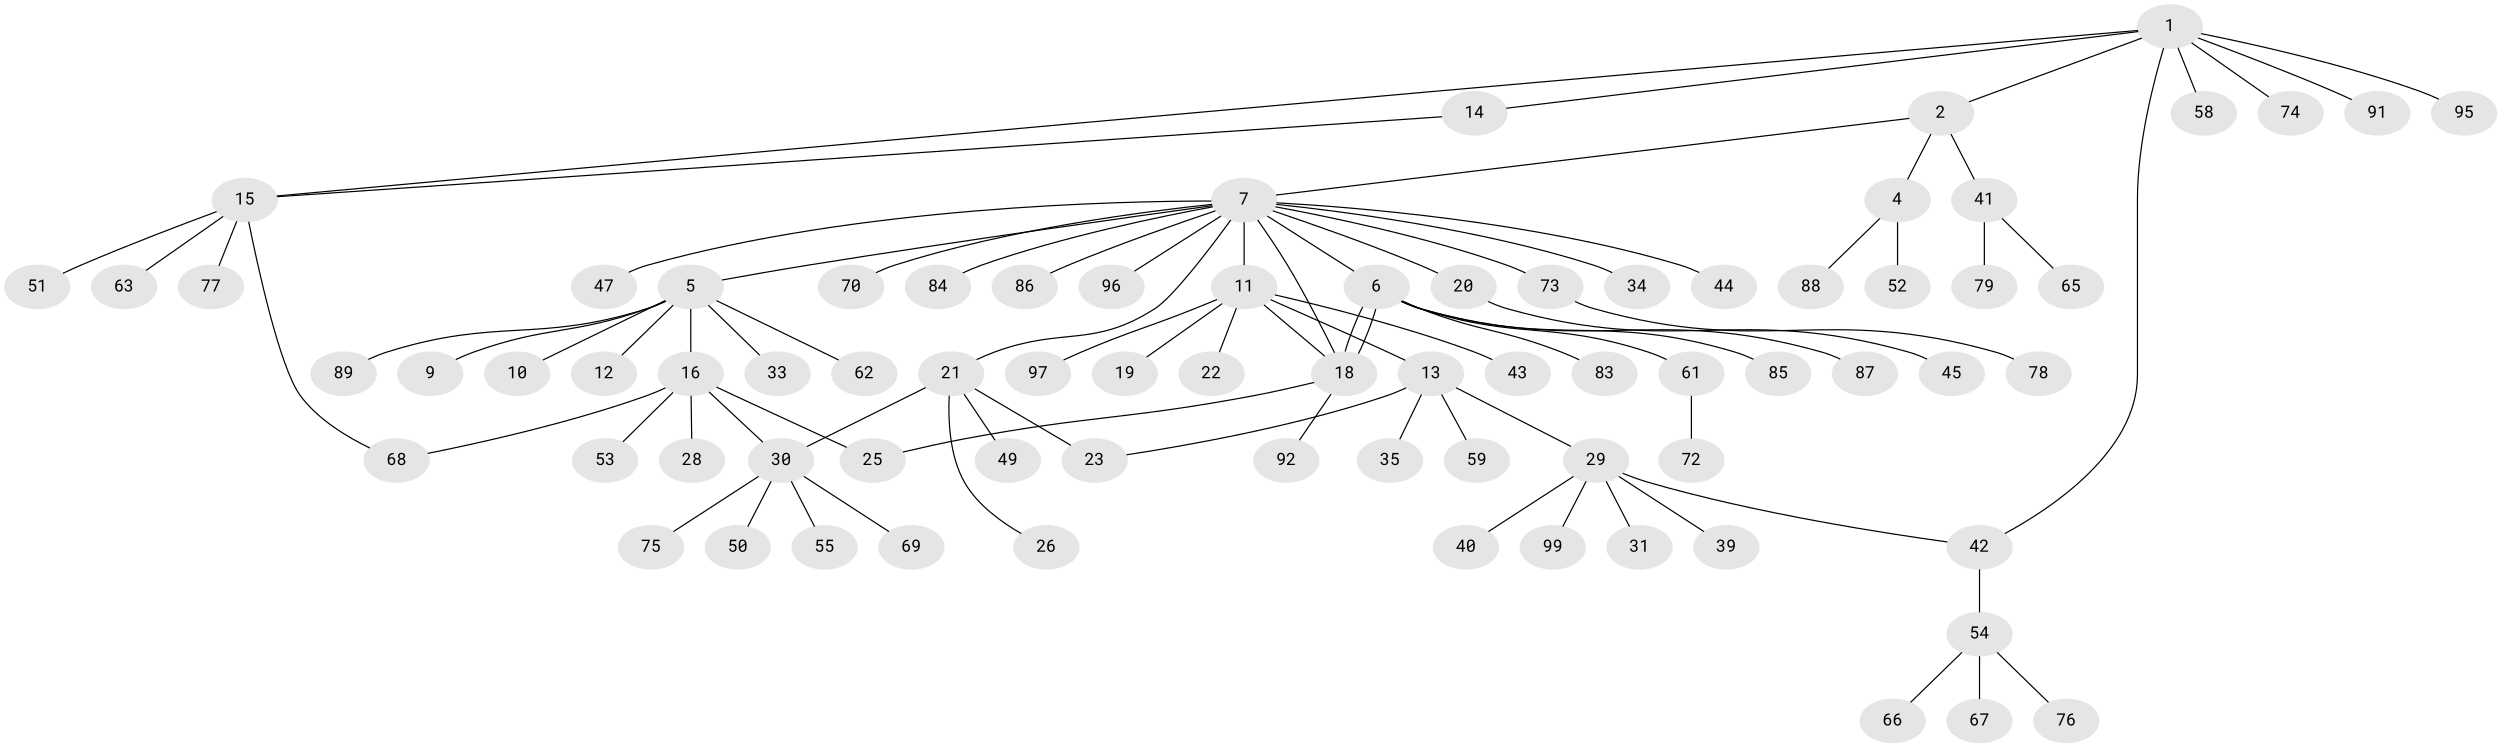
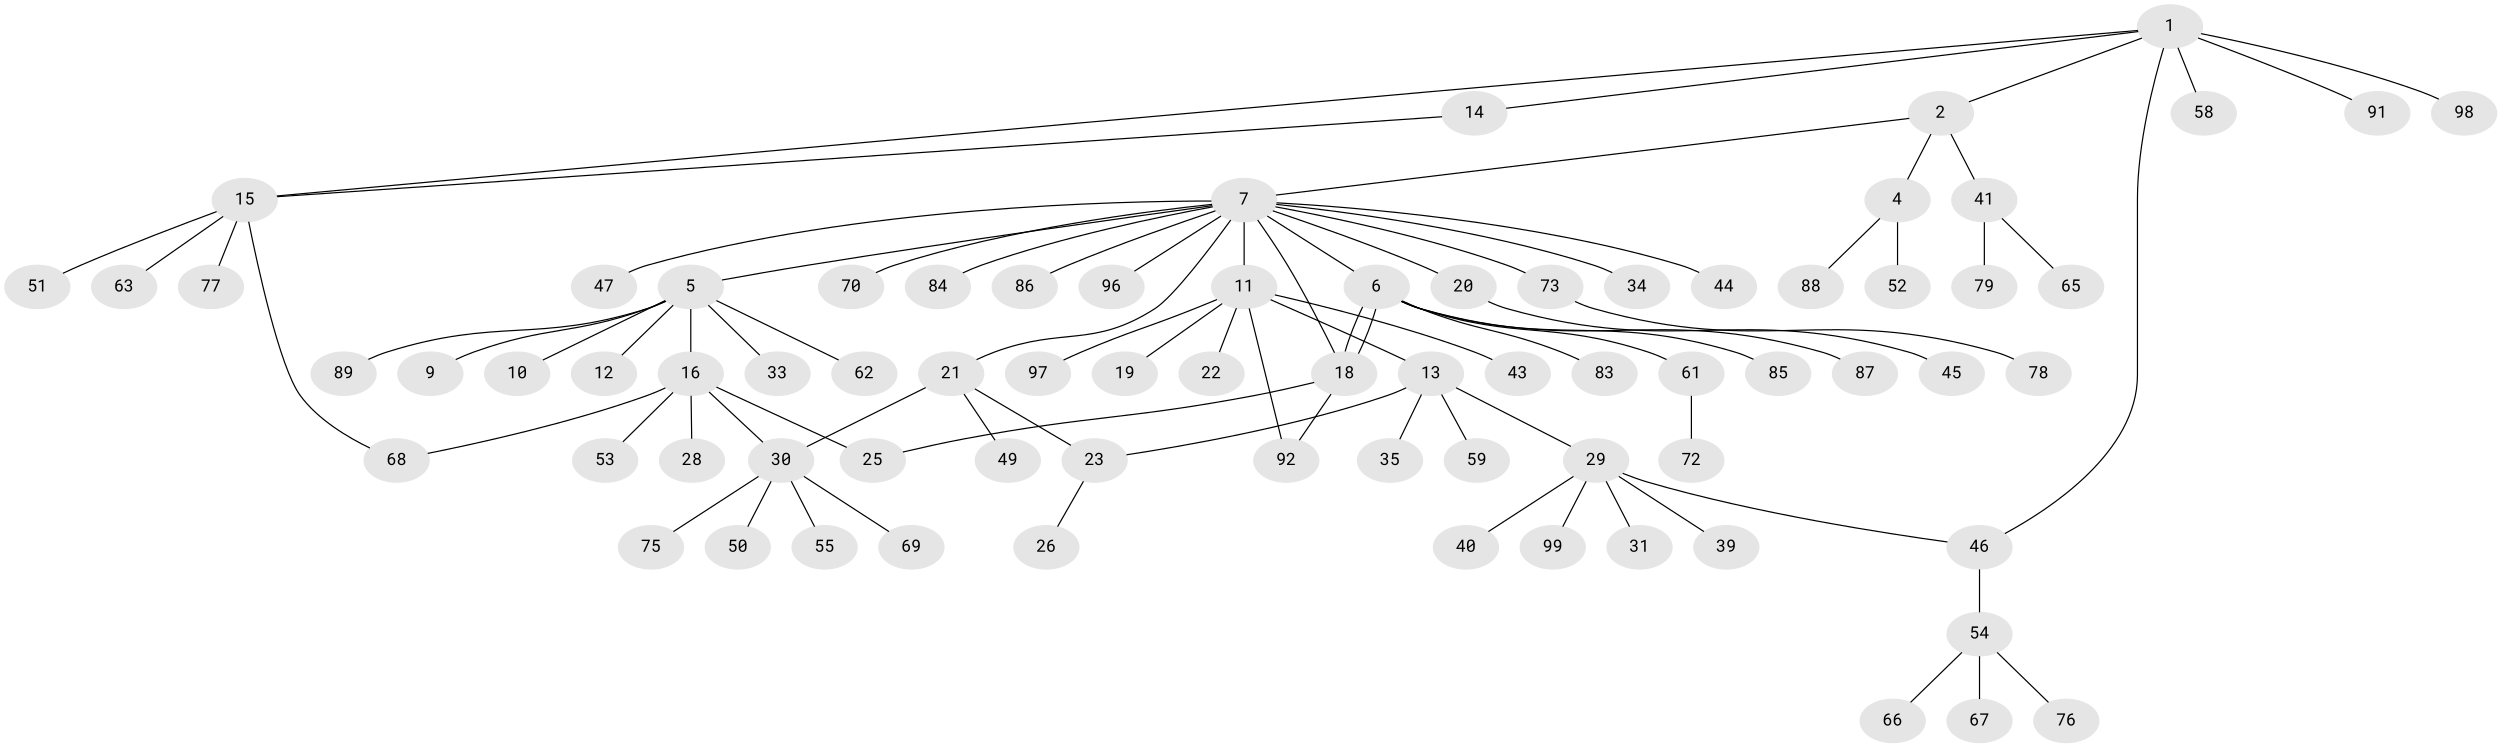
node "74": removed
node "95": label "95" -> "98"
edge "11" -- "18": now "11" -- "92"
edge "21" -- "26": now "23" -- "26"
node "42": label "42" -> "46"
